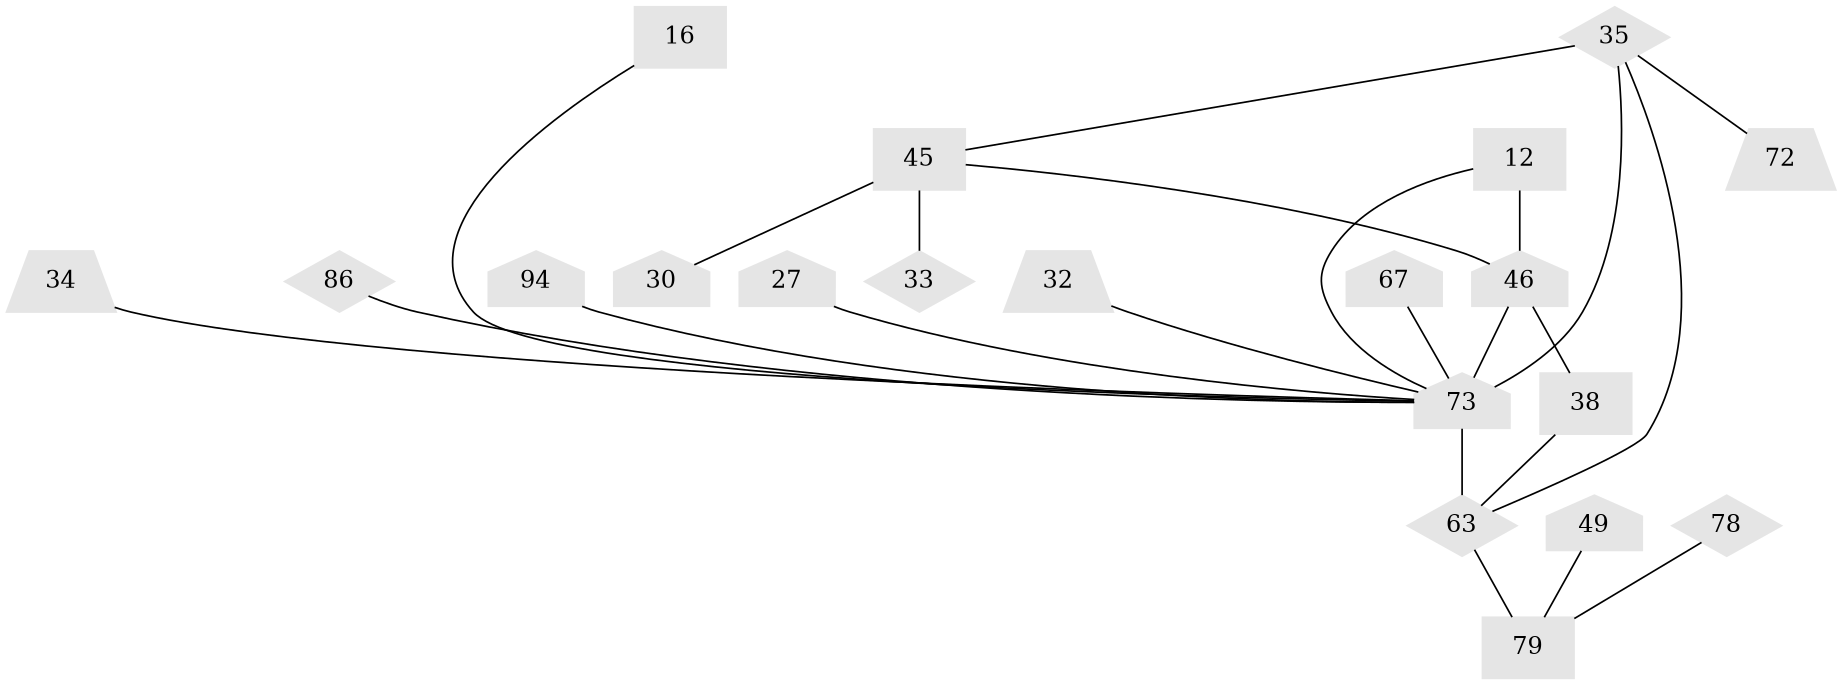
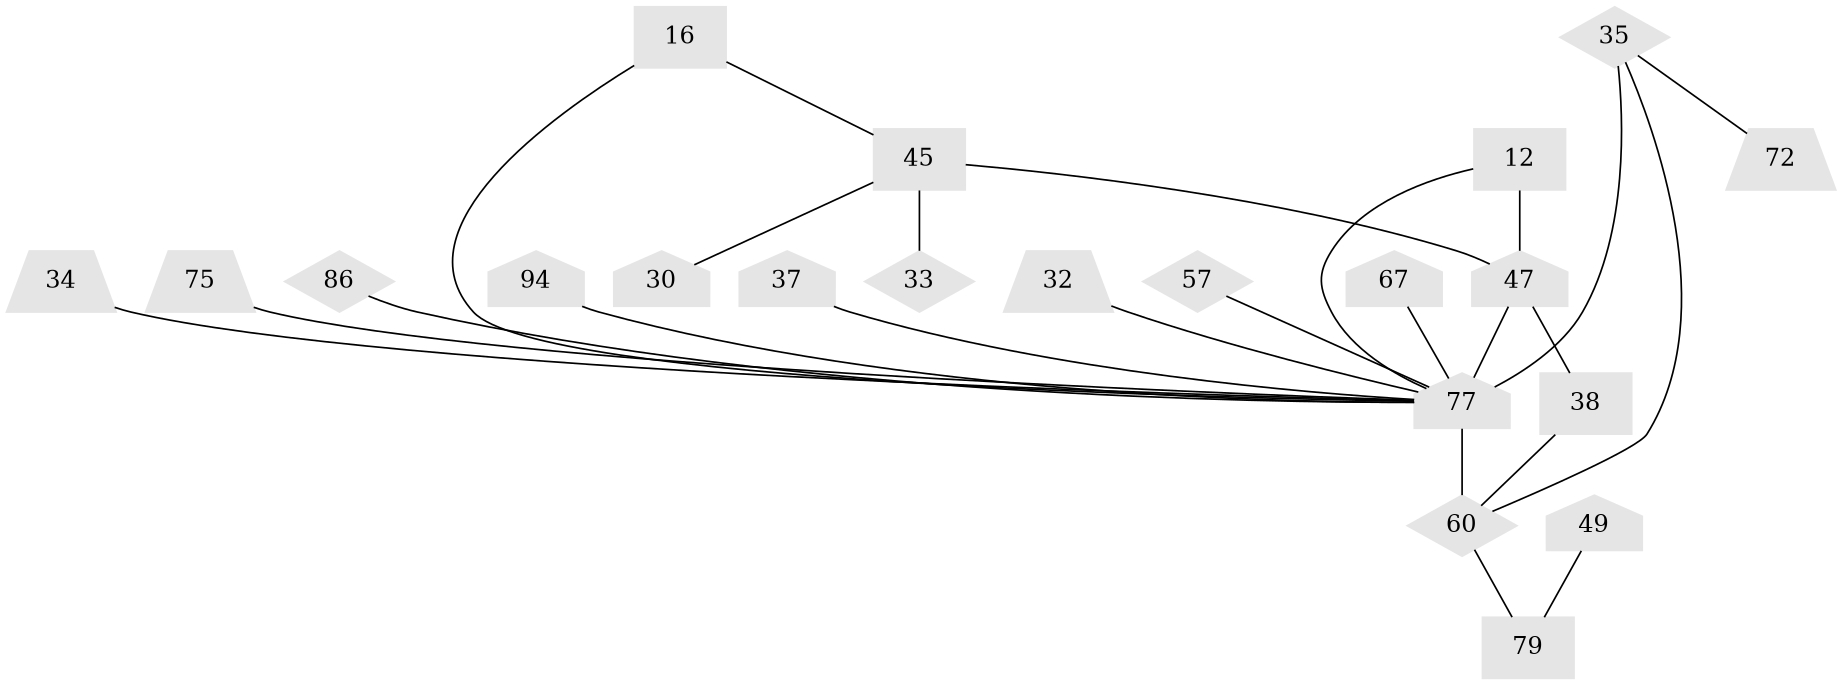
edge "35" -- "45": now "16" -- "45"
node "75": added
node "27": label "27" -> "37"
node "57": added
node "46": label "46" -> "47"
node "73": label "73" -> "77"
node "63": label "63" -> "60"
node "78": removed
